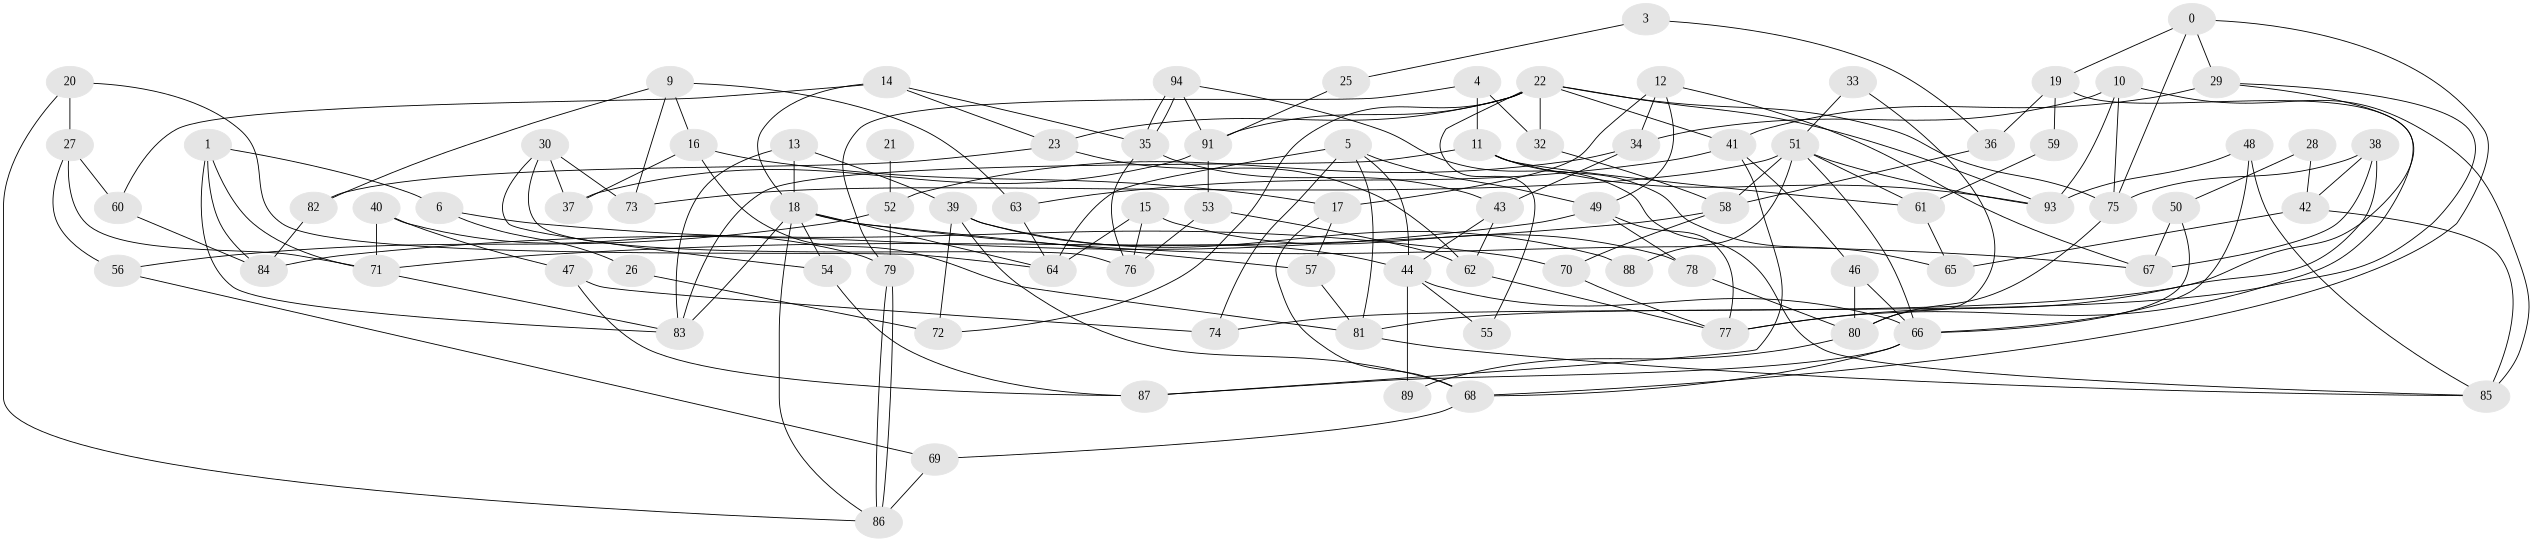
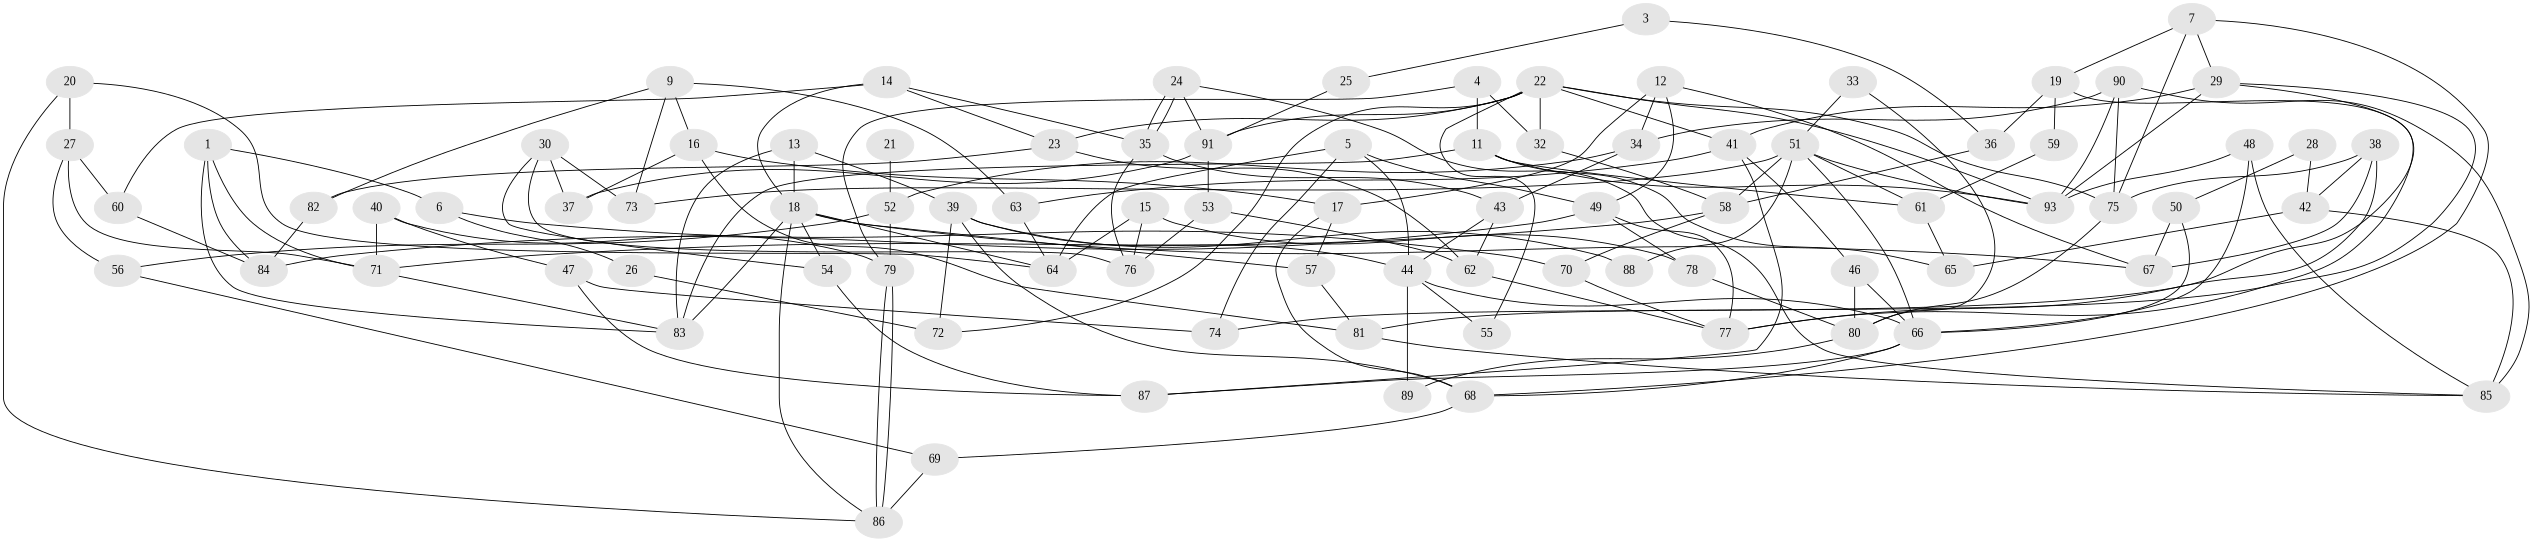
node "0": label "0" -> "7"
node "94": label "94" -> "24"
node "10": label "10" -> "90"
edge "29" -- "93": added
edge "5" -- "81": removed
